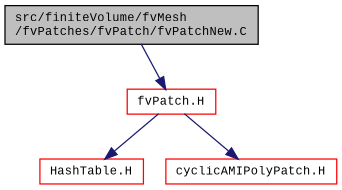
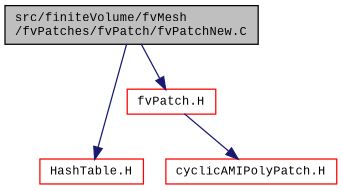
edge "fvPatch.H" -> "HashTable.H": now "src/finiteVolume/fvMesh /fvPatches/fvPatch/fvPatchNew.C" -> "HashTable.H"
